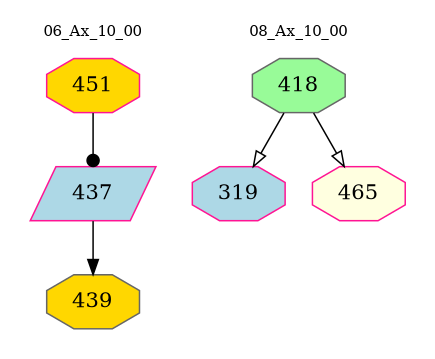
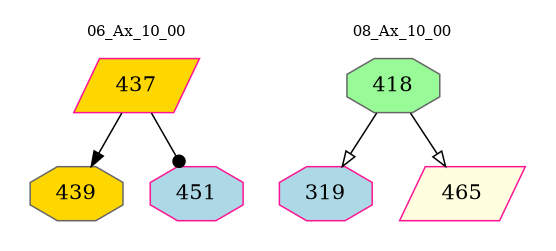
node "451": fillcolor gold -> lightblue
edge "451" -> "437": reversed
node "437": fillcolor lightblue -> gold
node "465": shape octagon -> parallelogram
